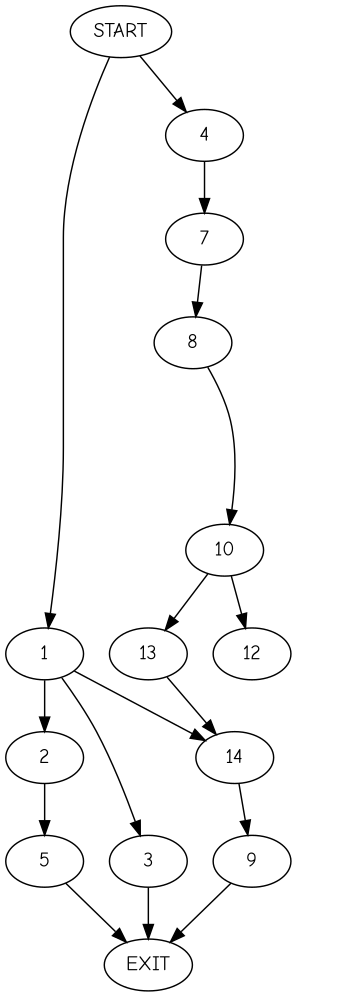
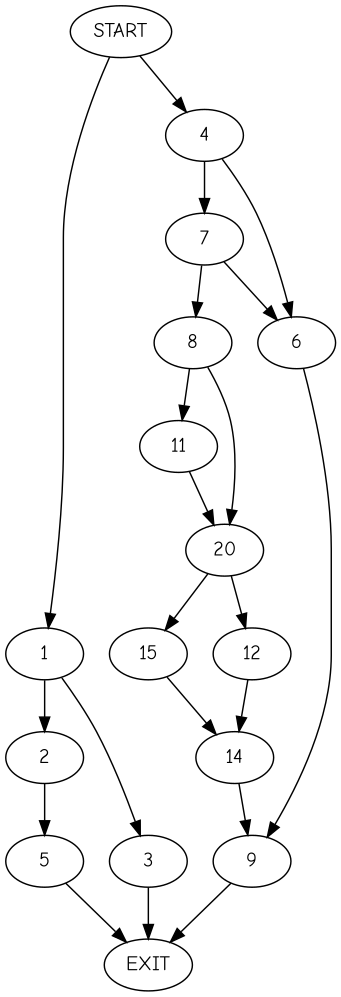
node "6": added
node "11": added
node "10": label "10" -> "20"
node "13": label "13" -> "15"
edge "1" -> "14": now "12" -> "14"
